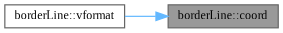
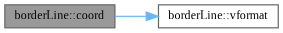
edge "borderLine::vformat" -> "borderLine::coord": reversed
